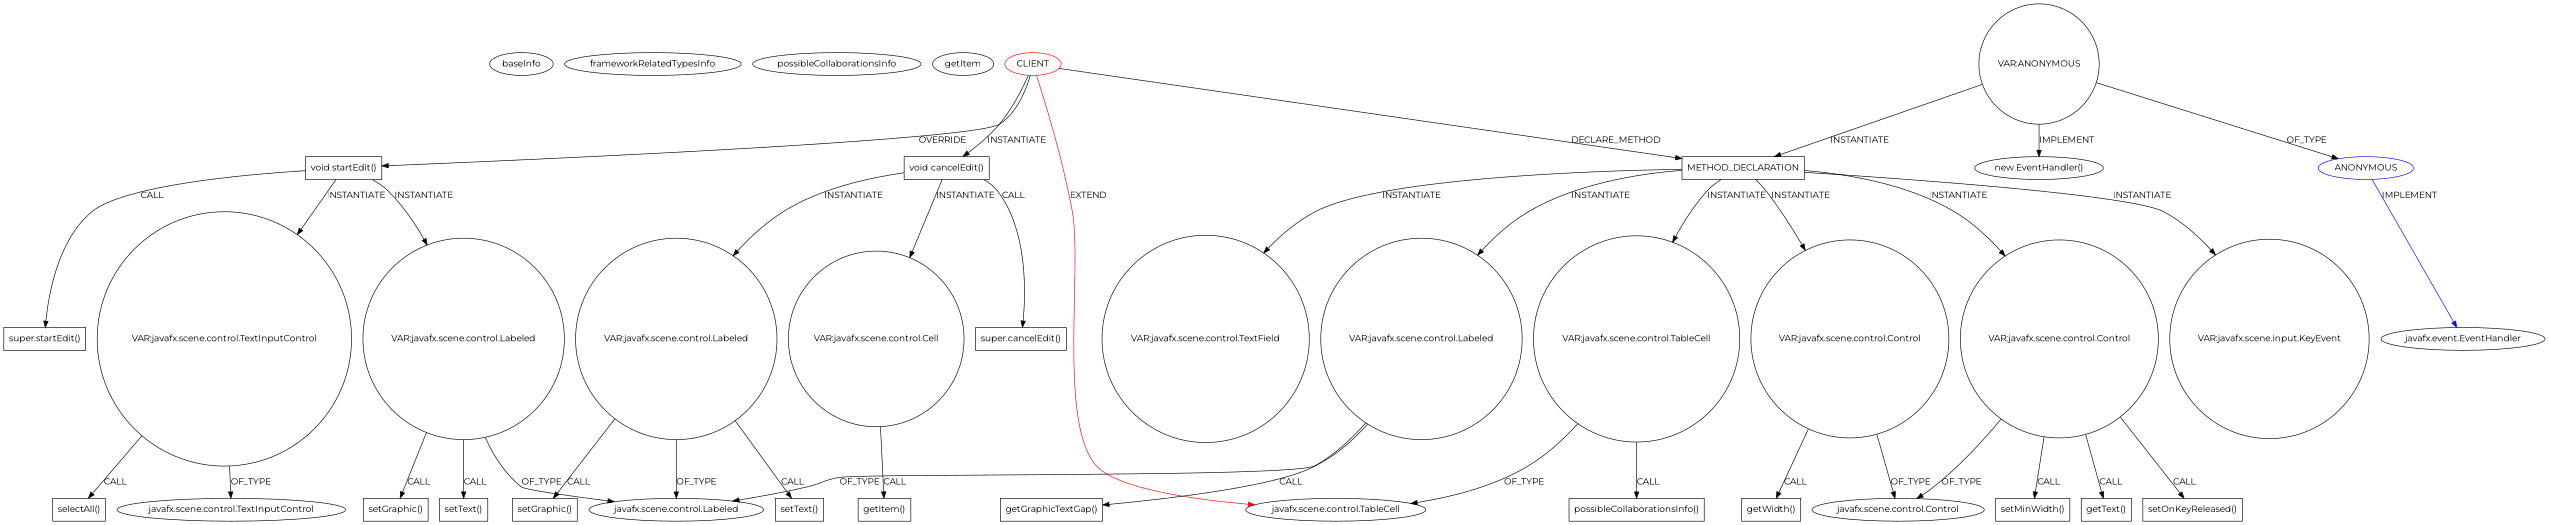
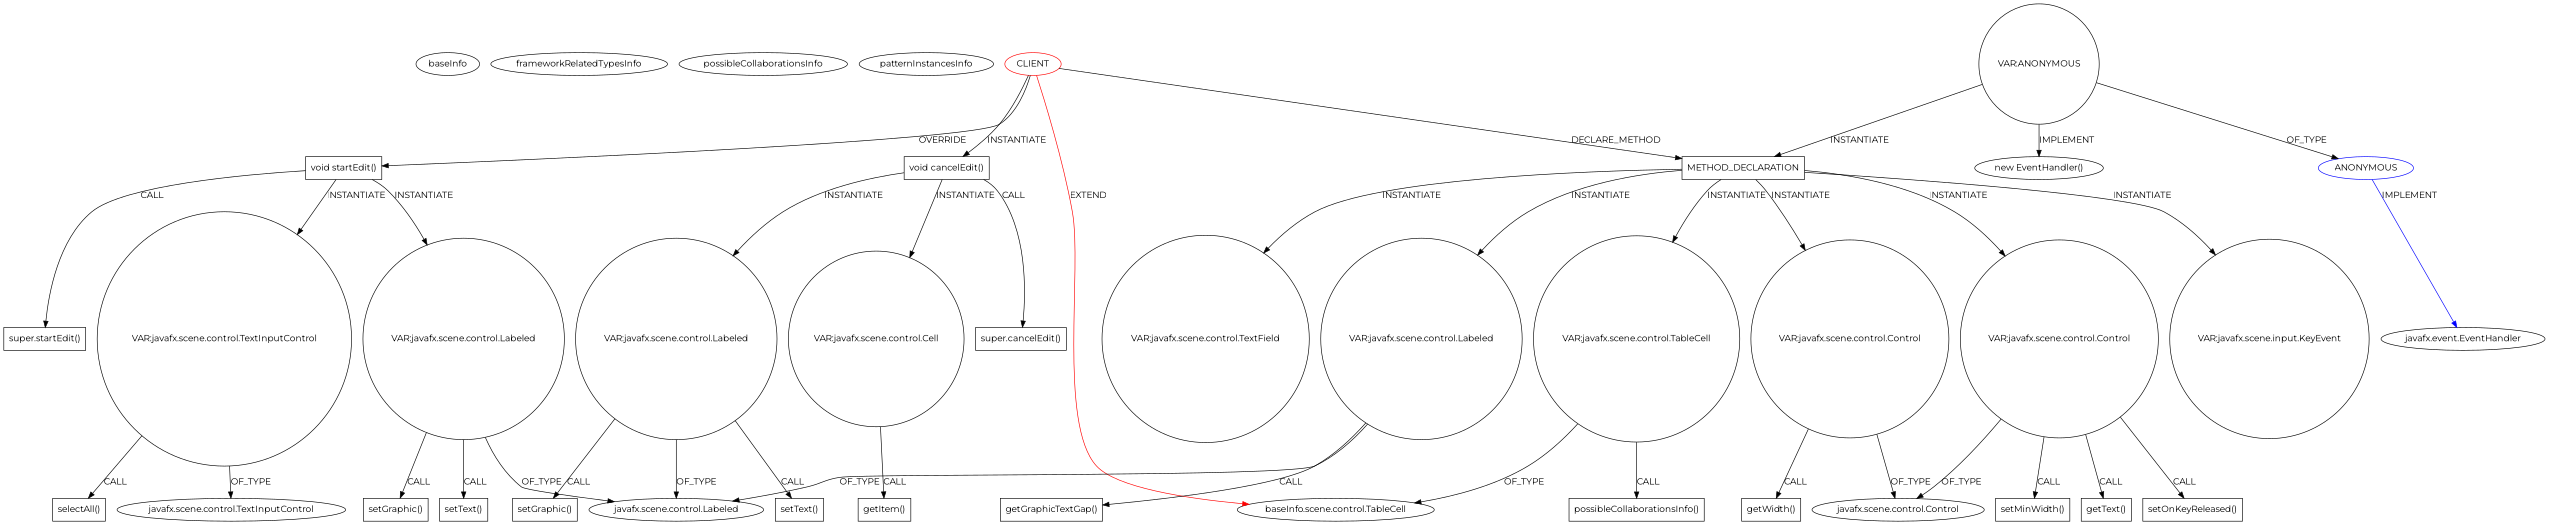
node "getItem": label "getItem" -> "patternInstancesInfo"
node "javafx.scene.control.TableCell": label "javafx.scene.control.TableCell" -> "baseInfo.scene.control.TableCell"
